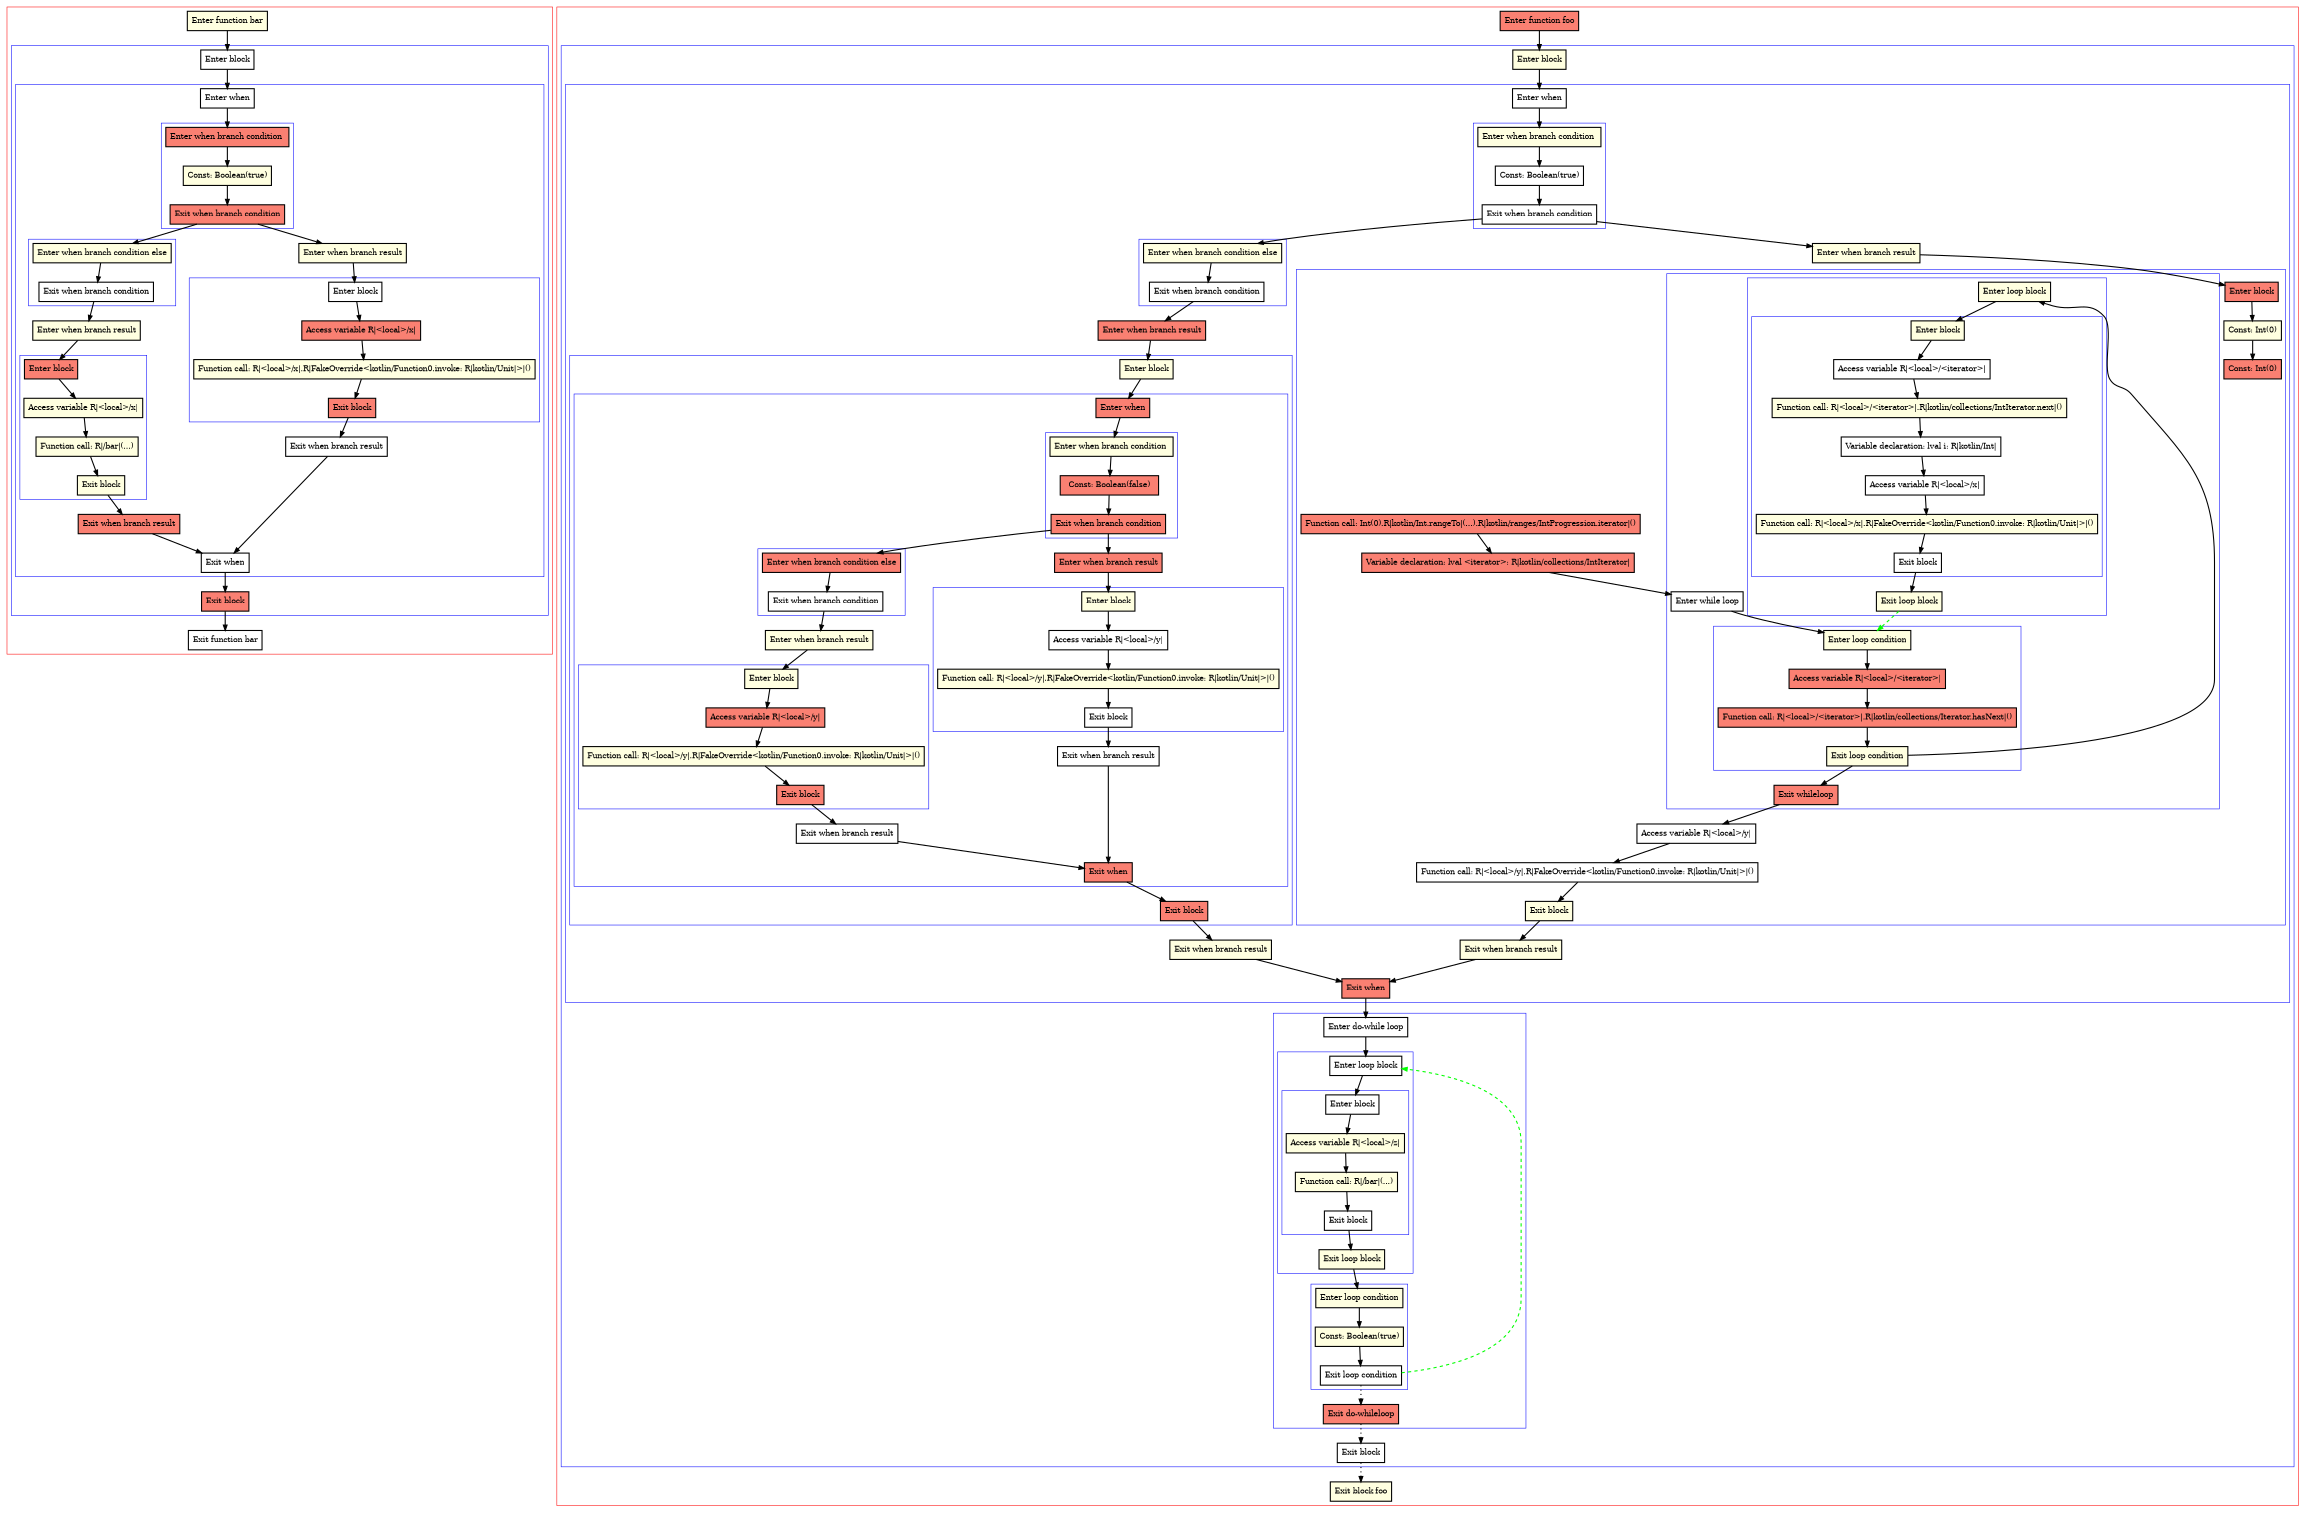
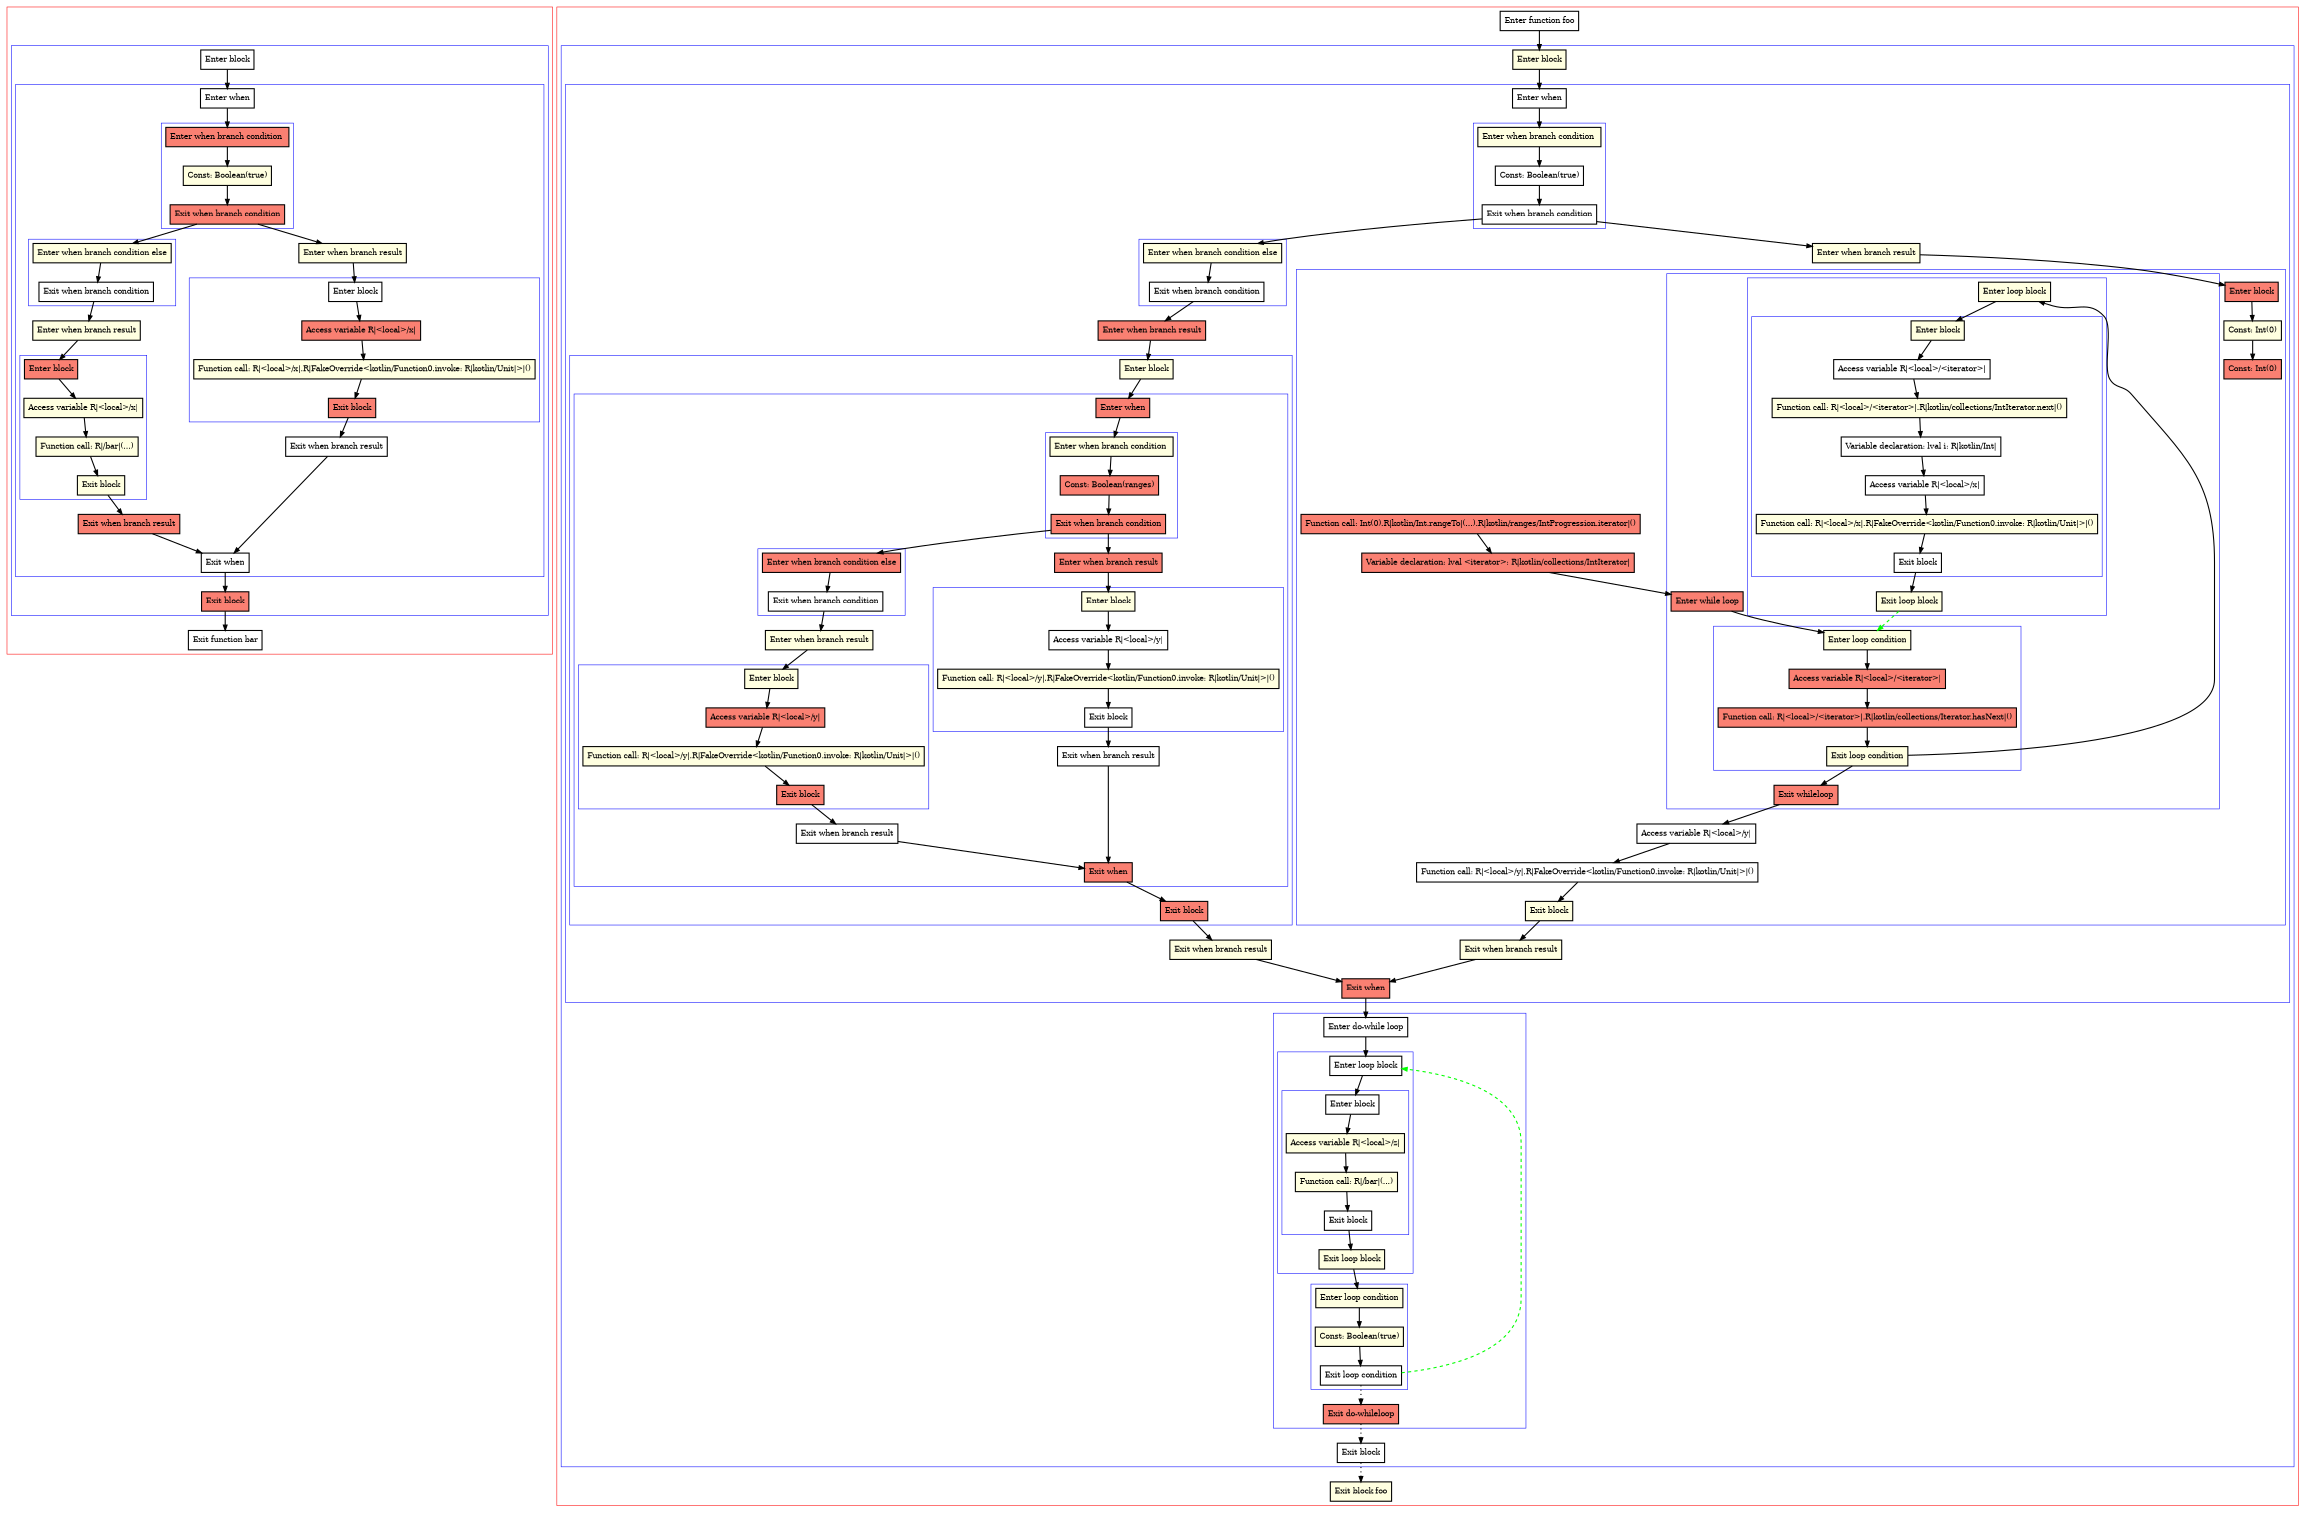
node "Enter function bar": removed
node "Enter function foo": fillcolor salmon -> white
node "Const: Boolean(false)": label "Const: Boolean(false)" -> "Const: Boolean(ranges)"
node "Enter while loop": fillcolor white -> salmon
